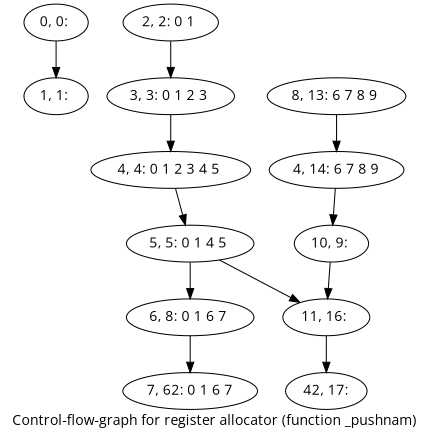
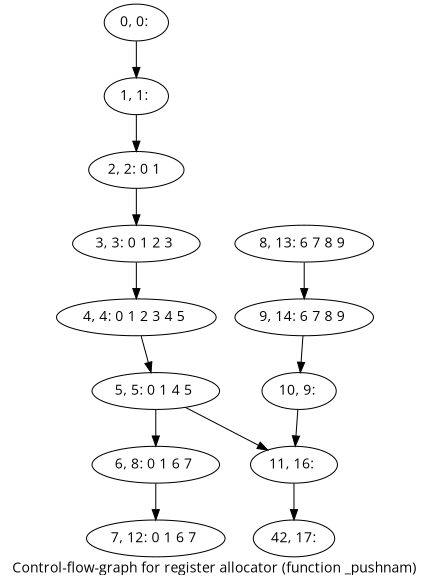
edge "1, 1:" -> "2, 2: 0 1": added
node "4, 14: 6 7 8 9": label "4, 14: 6 7 8 9" -> "9, 14: 6 7 8 9"
node "7, 62: 0 1 6 7": label "7, 62: 0 1 6 7" -> "7, 12: 0 1 6 7"
